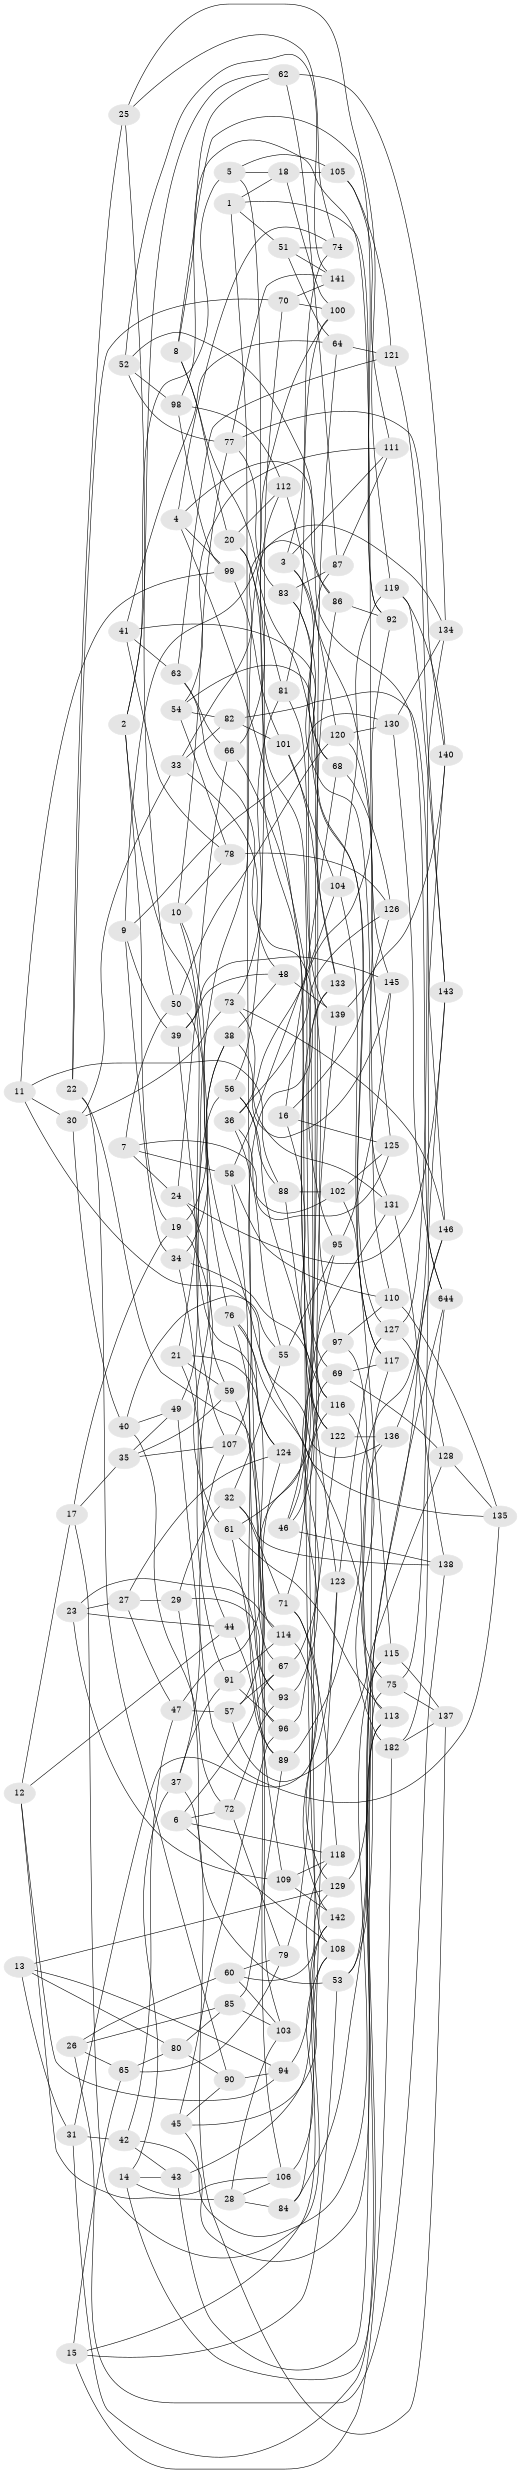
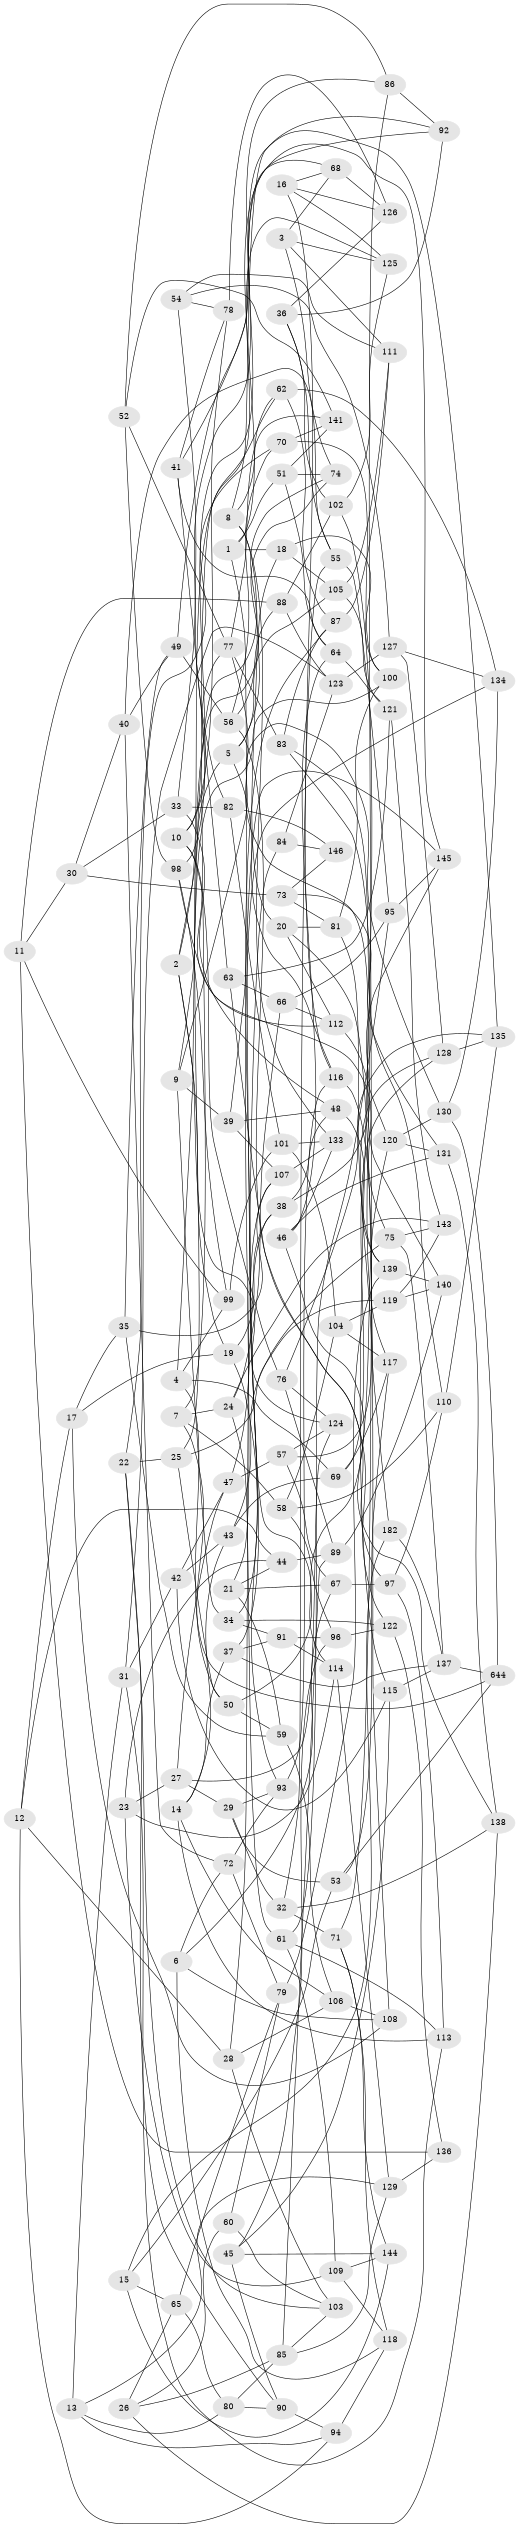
edge "146" -- "136": removed
edge "644" -- "182": now "644" -- "137"
node "142": label "142" -> "144"
edge "129" -- "60": now "129" -- "85"
